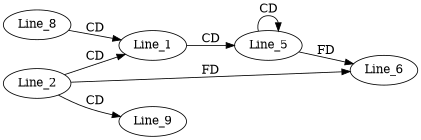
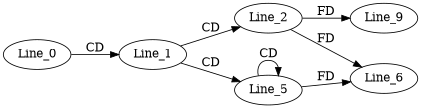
node "Line_8": label "Line_8" -> "Line_0"
edge "Line_2" -> "Line_1": reversed
edge "Line_2" -> "Line_9": label "CD" -> "FD"
